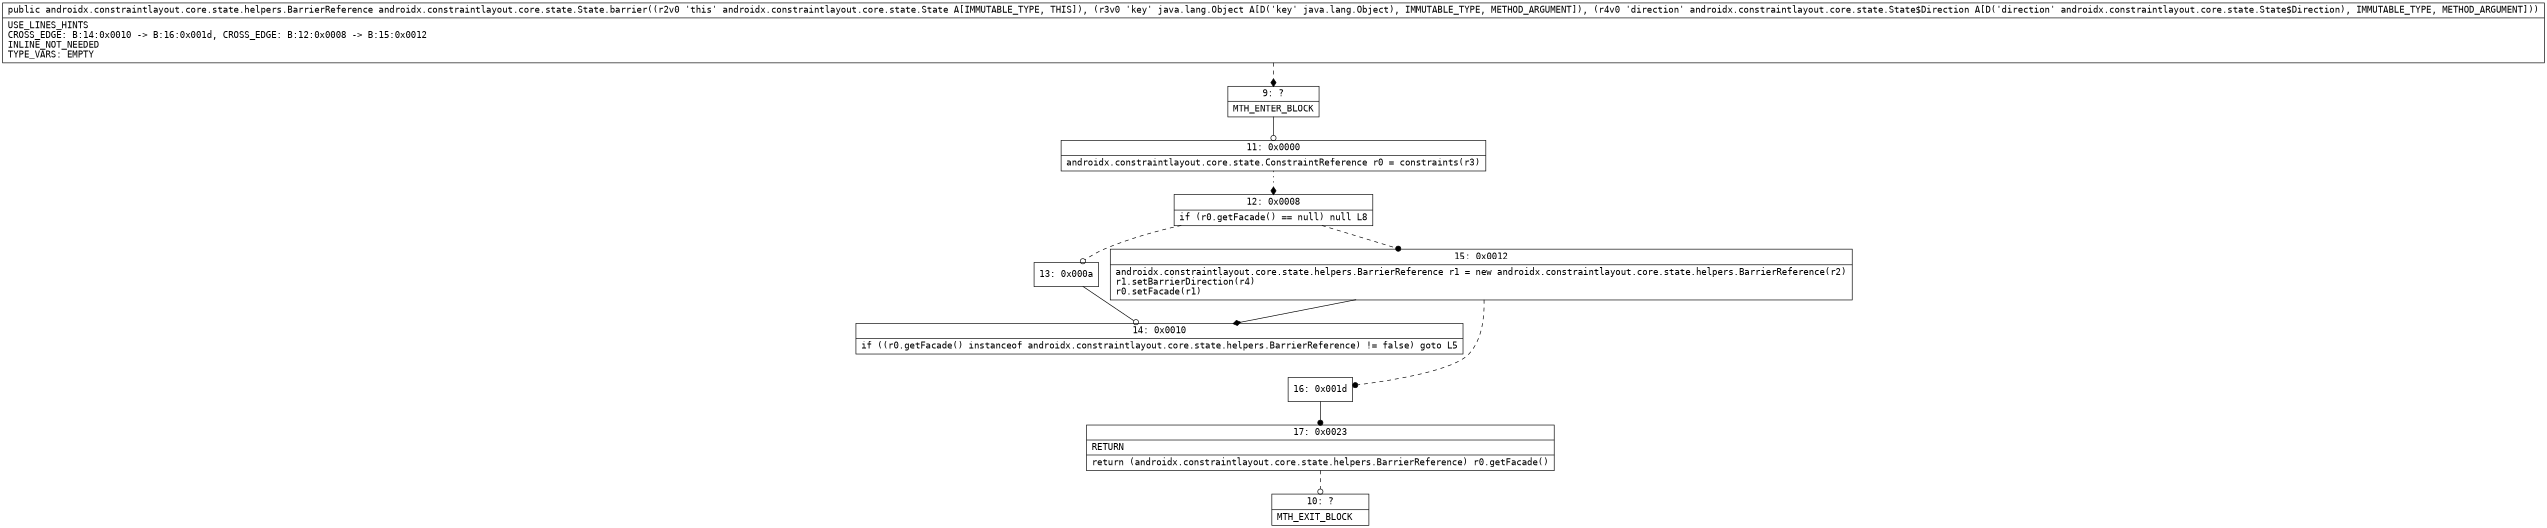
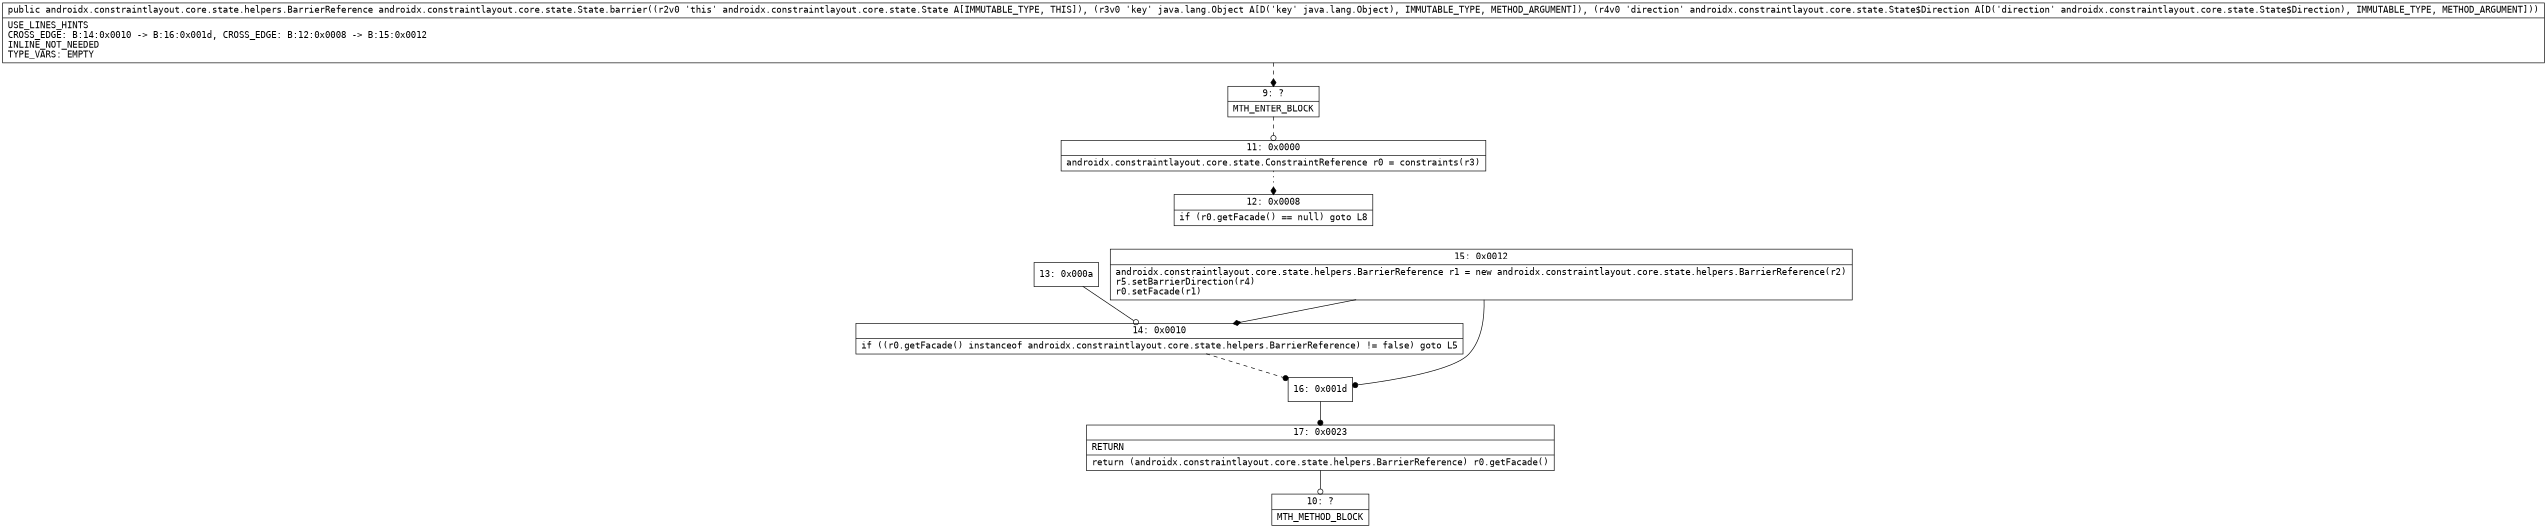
edge "9: ?" -> "11: 0x0000": style solid -> dashed
node "12: 0x0008": text "if (r0.getFacade() == null) null L8" -> "if (r0.getFacade() == null) goto L8"
edge "12: 0x0008" -> "15: 0x0012": removed
edge "12: 0x0008" -> "13: 0x000a": removed
node "15: 0x0012": text "r1.setBarrierDirection(r4)" -> "r5.setBarrierDirection(r4)"
edge "14: 0x0010" -> "16: 0x001d": added
edge "15: 0x0012" -> "16: 0x001d": style dashed -> solid
edge "17: 0x0023" -> "10: ?": style dashed -> solid
node "10: ?": text "MTH_EXIT_BLOCK" -> "MTH_METHOD_BLOCK"
